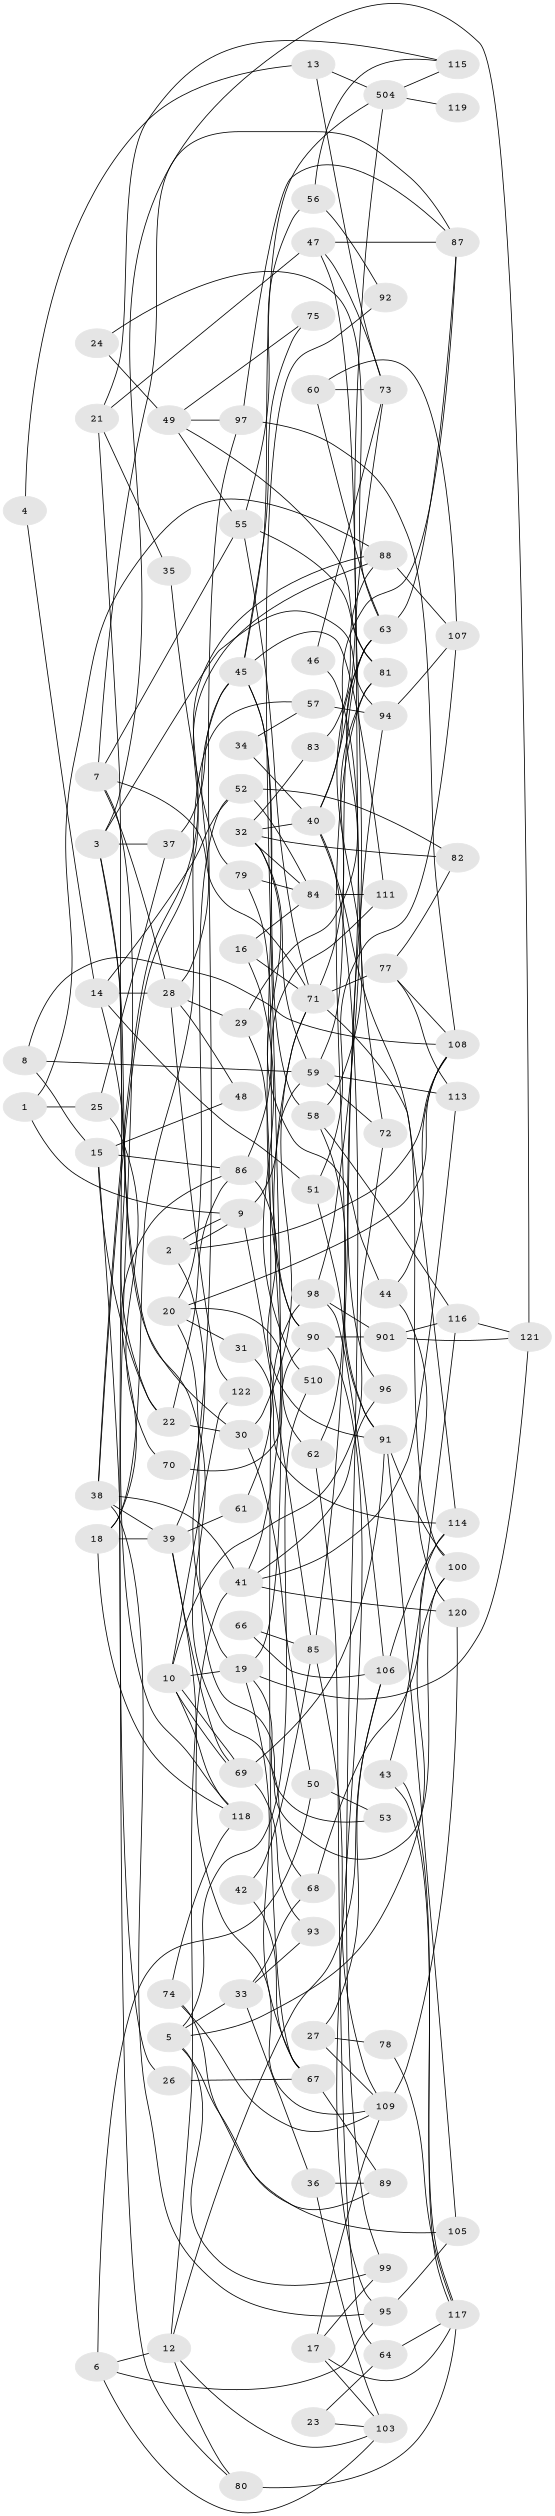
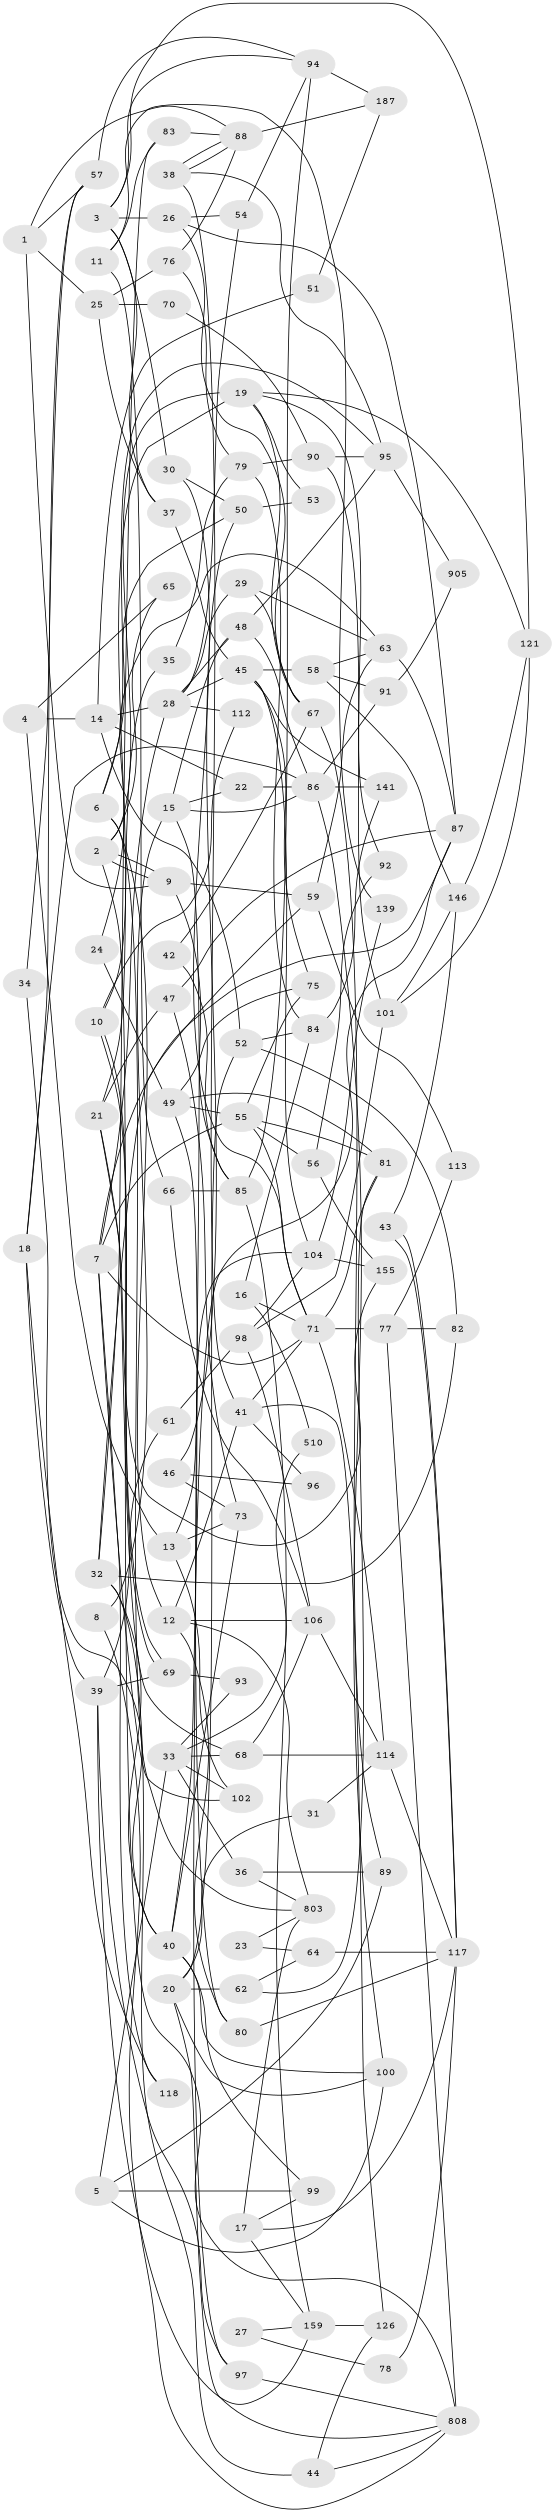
node "115": label "115" -> "155"
node "504": label "504" -> "104"
node "119": label "119" -> "139"
edge "87" -- "97": now "87" -- "26"
edge "57" -- "1": added
node "54": added
node "11": added
node "76": added
node "60": removed
edge "95" -- "48": added
node "65": added
node "107": label "107" -> "187"
edge "48" -- "86": added
edge "50" -- "46": added
edge "32" -- "84": removed
node "111": label "111" -> "141"
edge "45" -- "90": removed
node "108": label "108" -> "808"
edge "75" -- "55": added
edge "8" -- "59": removed
node "72": removed
edge "51" -- "91": removed
node "116": label "116" -> "146"
node "901": label "901" -> "101"
node "122": label "122" -> "112"
edge "113" -- "41": removed
edge "22" -- "30": removed
edge "91" -- "100": now "86" -- "100"
edge "38" -- "39": removed
node "120": label "120" -> "126"
edge "91" -- "69": removed
edge "510" -- "5": now "510" -- "33"
edge "10" -- "118": removed
node "102": added
edge "114" -- "117": added
edge "106" -- "27": now "106" -- "68"
node "74": removed
node "109": label "109" -> "159"
node "105": label "105" -> "905"
node "103": label "103" -> "803"
